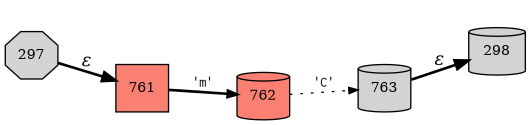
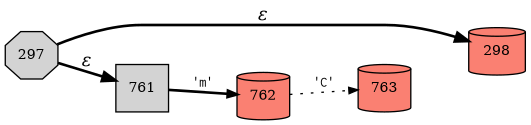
node "298": fillcolor lightgrey -> salmon
edge "763" -> "298": now "297" -> "298"
node "761": fillcolor salmon -> lightgrey
node "763": fillcolor lightgrey -> salmon
